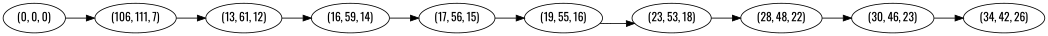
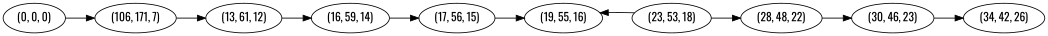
node "(106, 111, 7)": label "(106, 111, 7)" -> "(106, 171, 7)"
edge "(19, 55, 16)" -> "(23, 53, 18)": reversed
